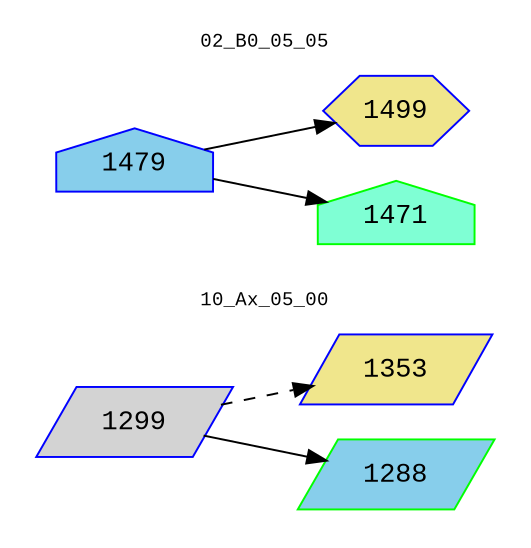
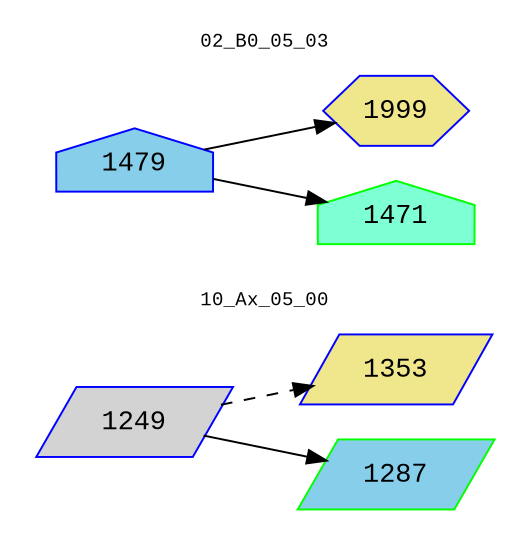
cluster "02_B0_05_05": label "02_B0_05_05" -> "02_B0_05_03"
node "1499": label "1499" -> "1999"
node "1299": label "1299" -> "1249"
node "1288": label "1288" -> "1287"
